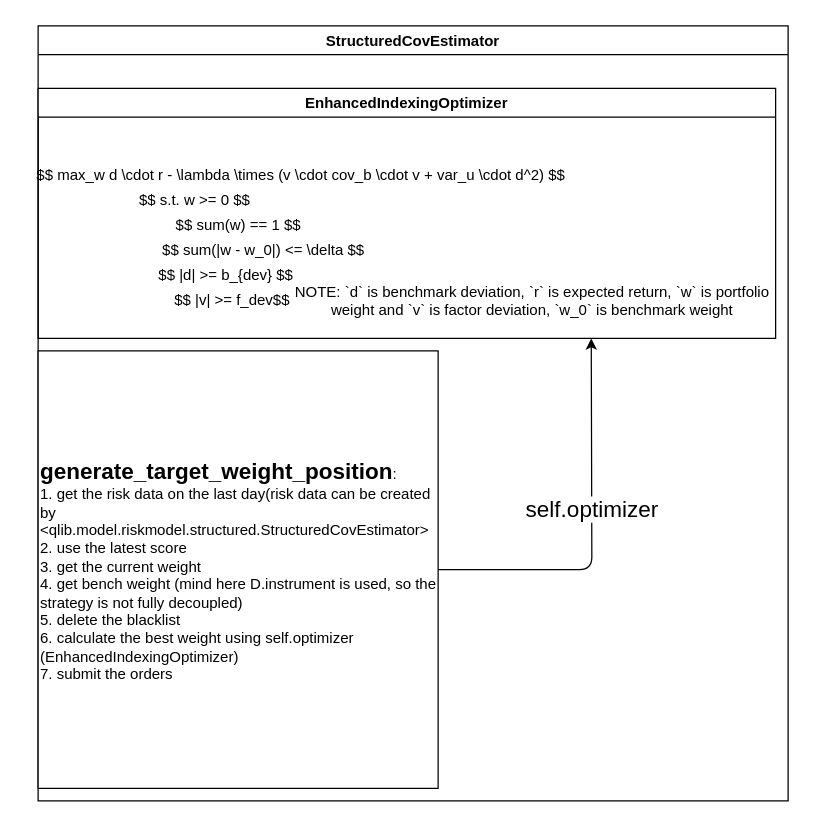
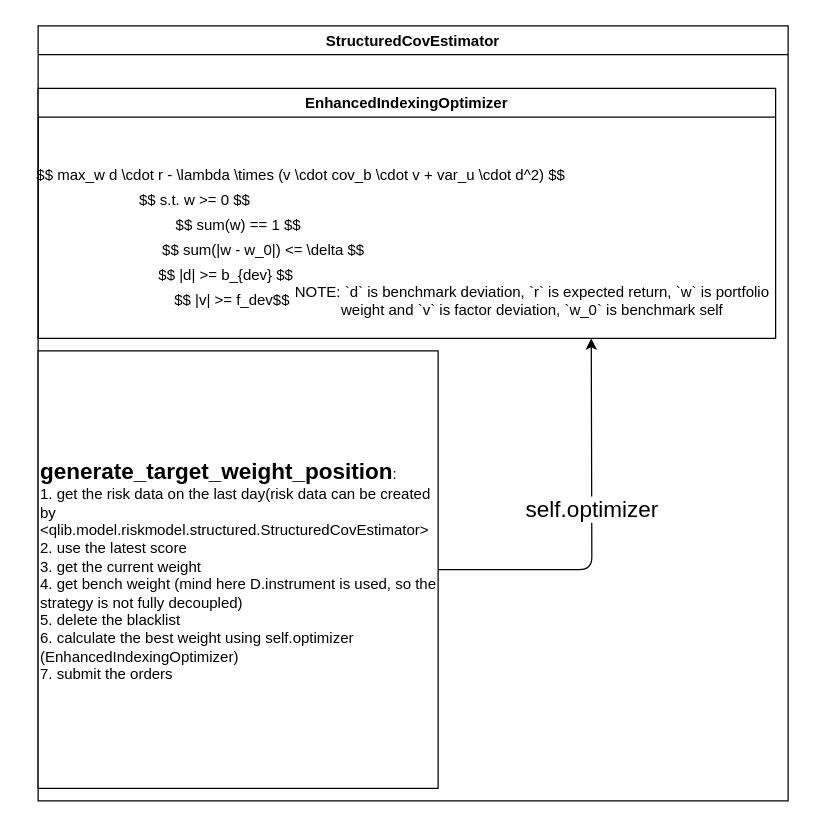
node "NOTE: `d` is benchmark deviation, `r` is expected return, `w` is portfolio weight and `v` is factor deviation, `w_0` is benchmark weight": label "NOTE: `d` is benchmark deviation, `r` is expected return, `w` is portfolio weight and `v` is factor deviation, `w_0` is benchmark weight" -> "NOTE: `d` is benchmark deviation, `r` is expected return, `w` is portfolio weight and `v` is factor deviation, `w_0` is benchmark self"
